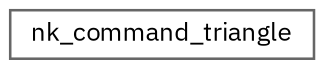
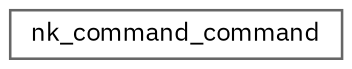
node "nk_command_triangle": label "nk_command_triangle" -> "nk_command_command"
